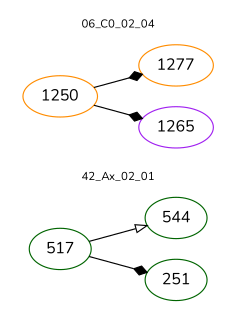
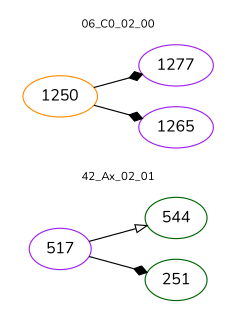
cluster "06_C0_02_04": label "06_C0_02_04" -> "06_C0_02_00"
node "1277": color darkorange -> purple
node "517": color darkgreen -> purple
